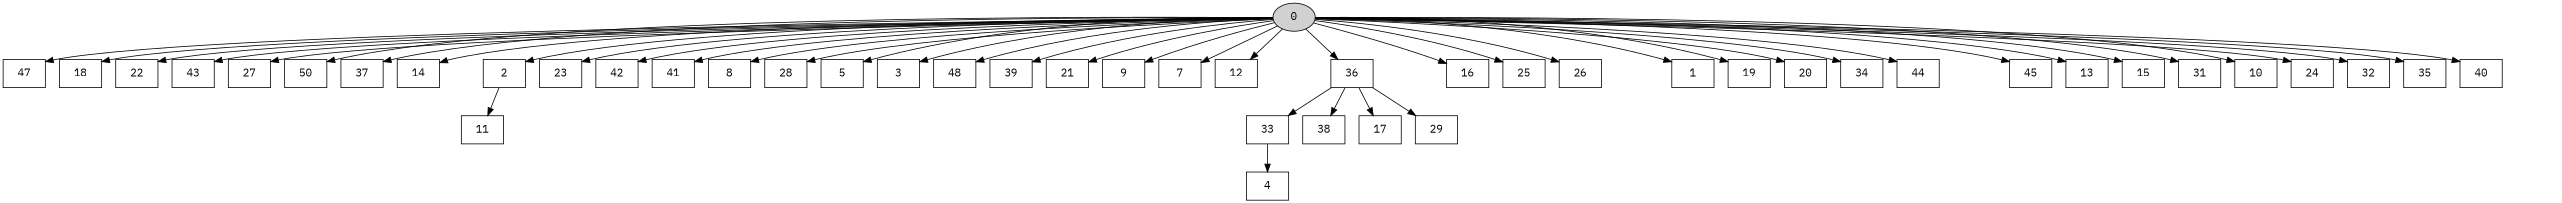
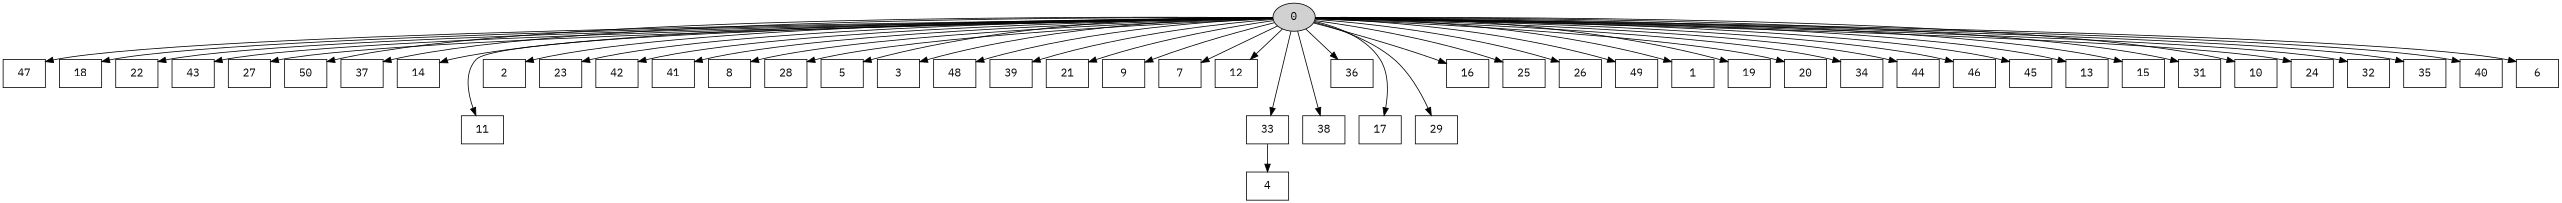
node "49": added
node "46": added
node "6": added
edge "2" -> "11": now "0" -> "11"
edge "36" -> "38": now "0" -> "38"
edge "36" -> "17": now "0" -> "17"
edge "36" -> "33": now "0" -> "33"
edge "36" -> "29": now "0" -> "29"
